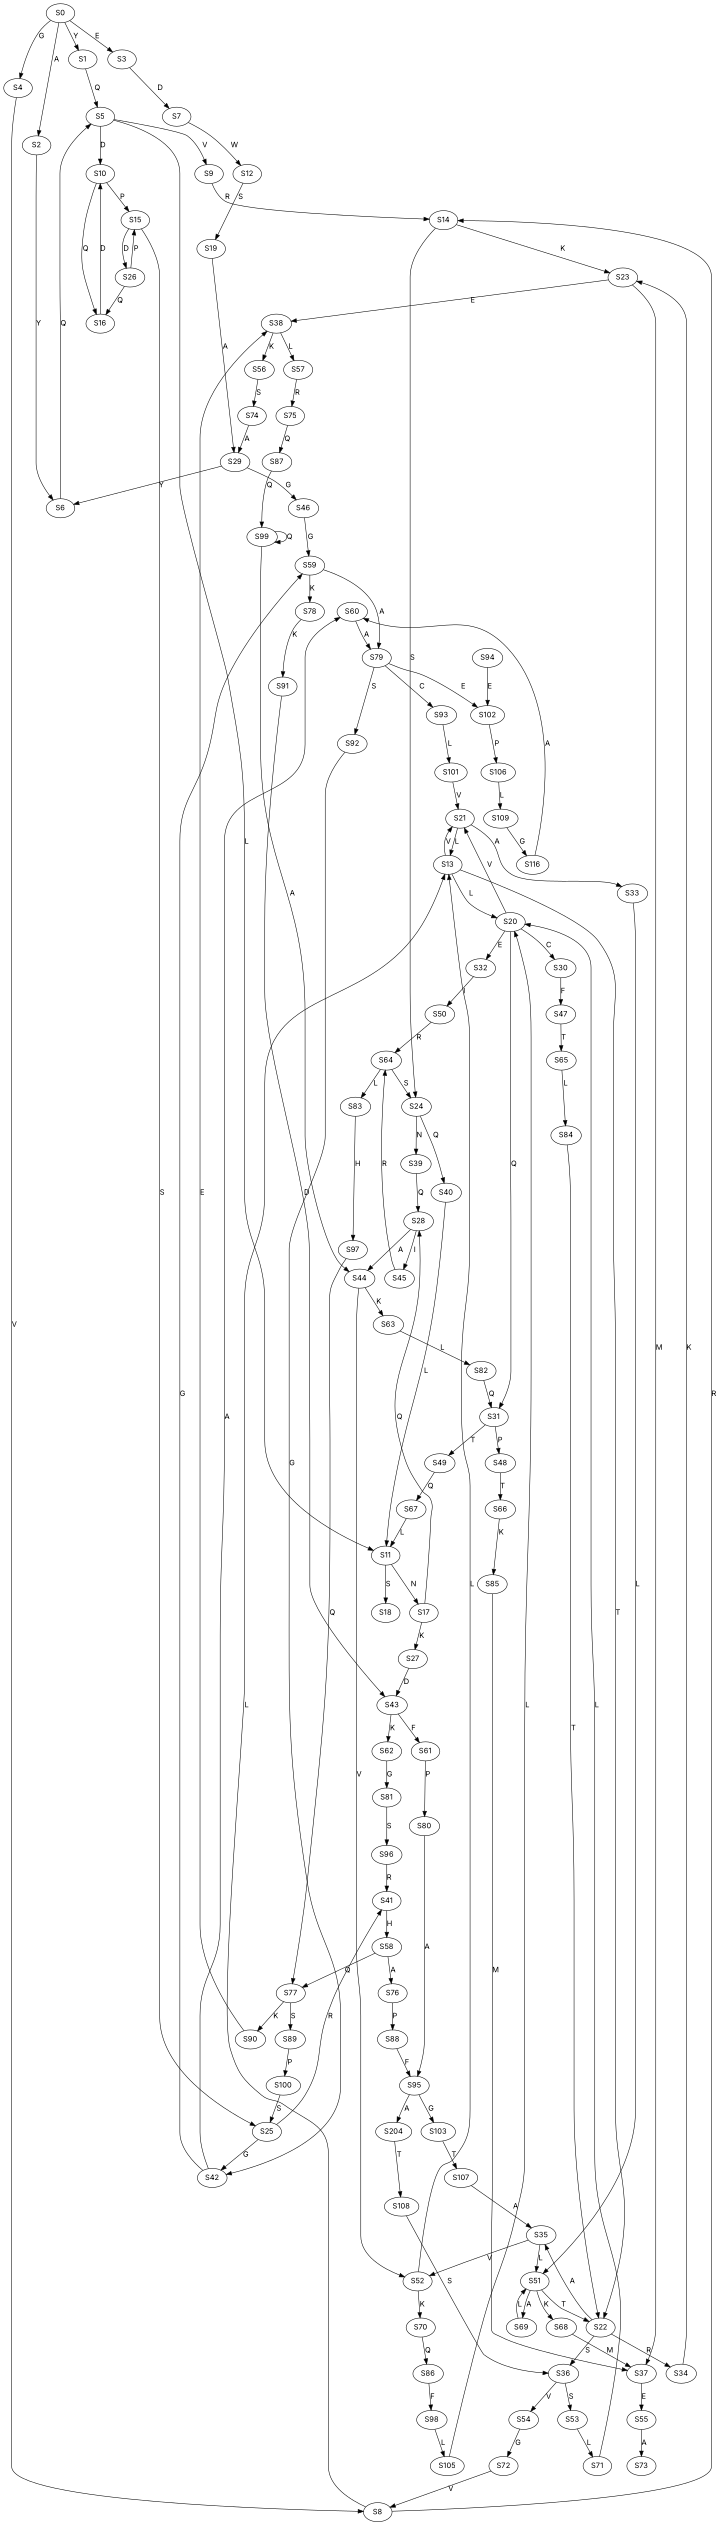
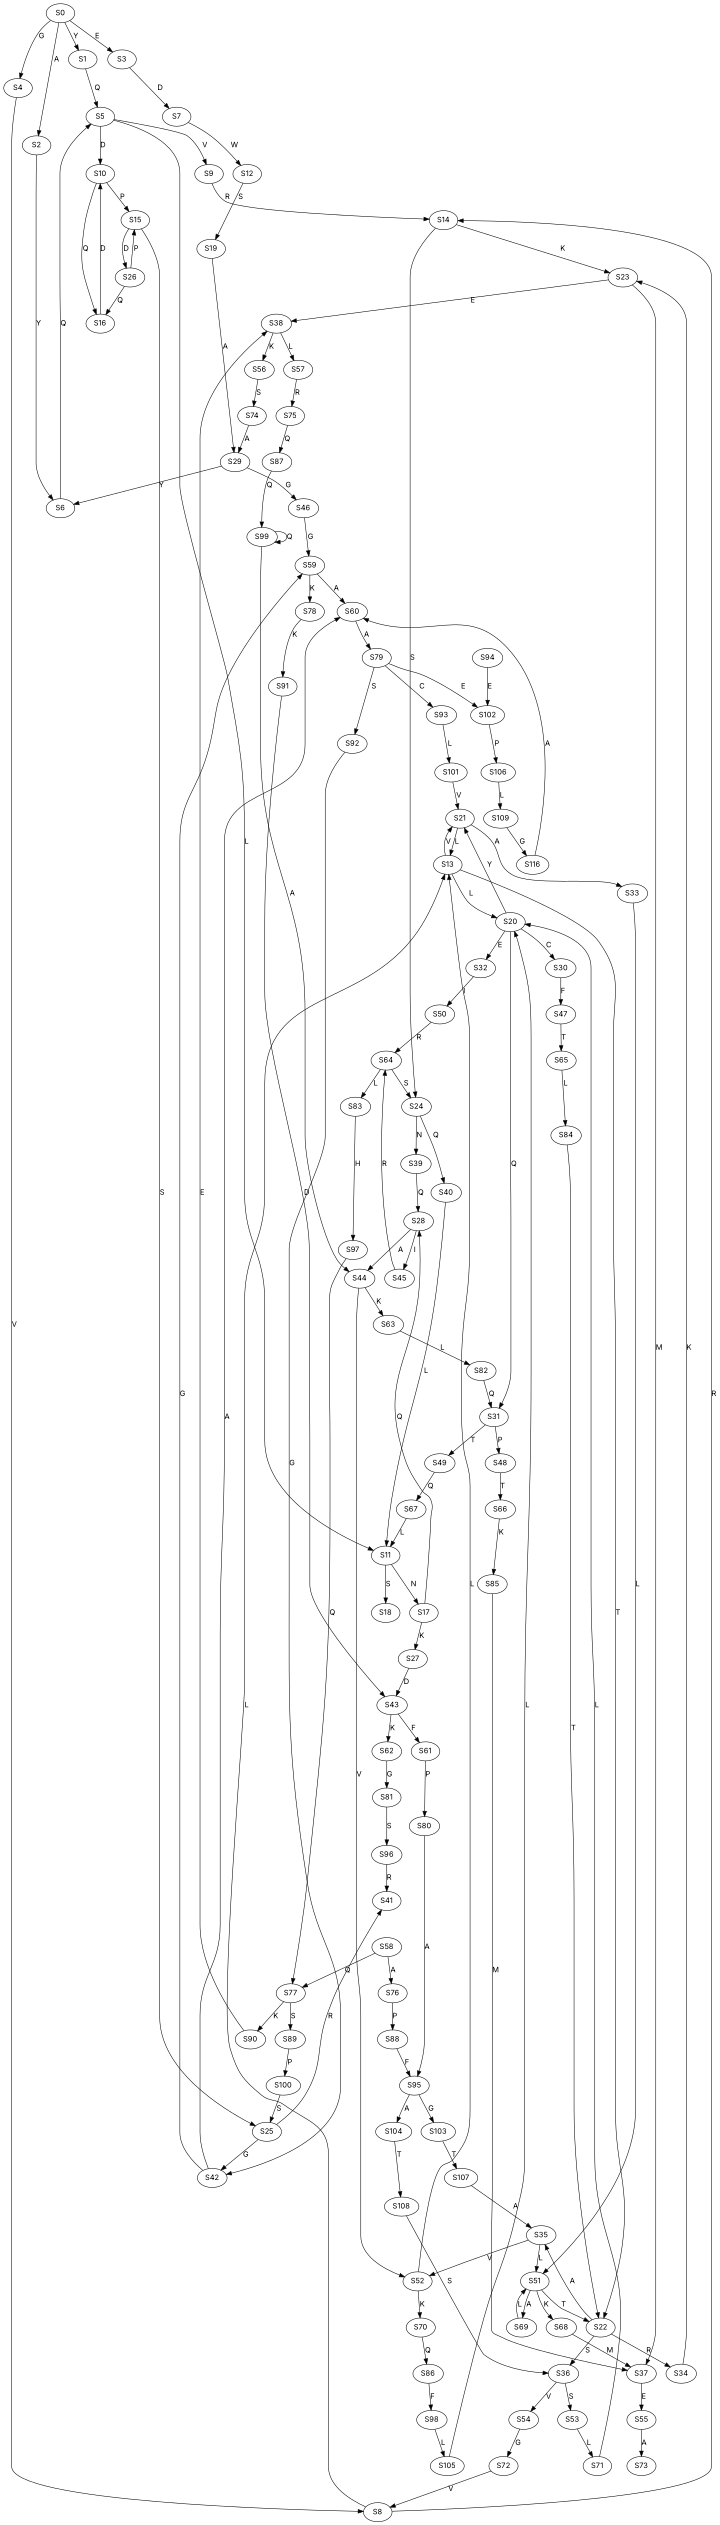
edge "S59" -> "S79": now "S59" -> "S60"
edge "S20" -> "S21": label "V" -> "Y"
edge "S41" -> "S58": removed, label "H"
node "S204": label "S204" -> "S104"
